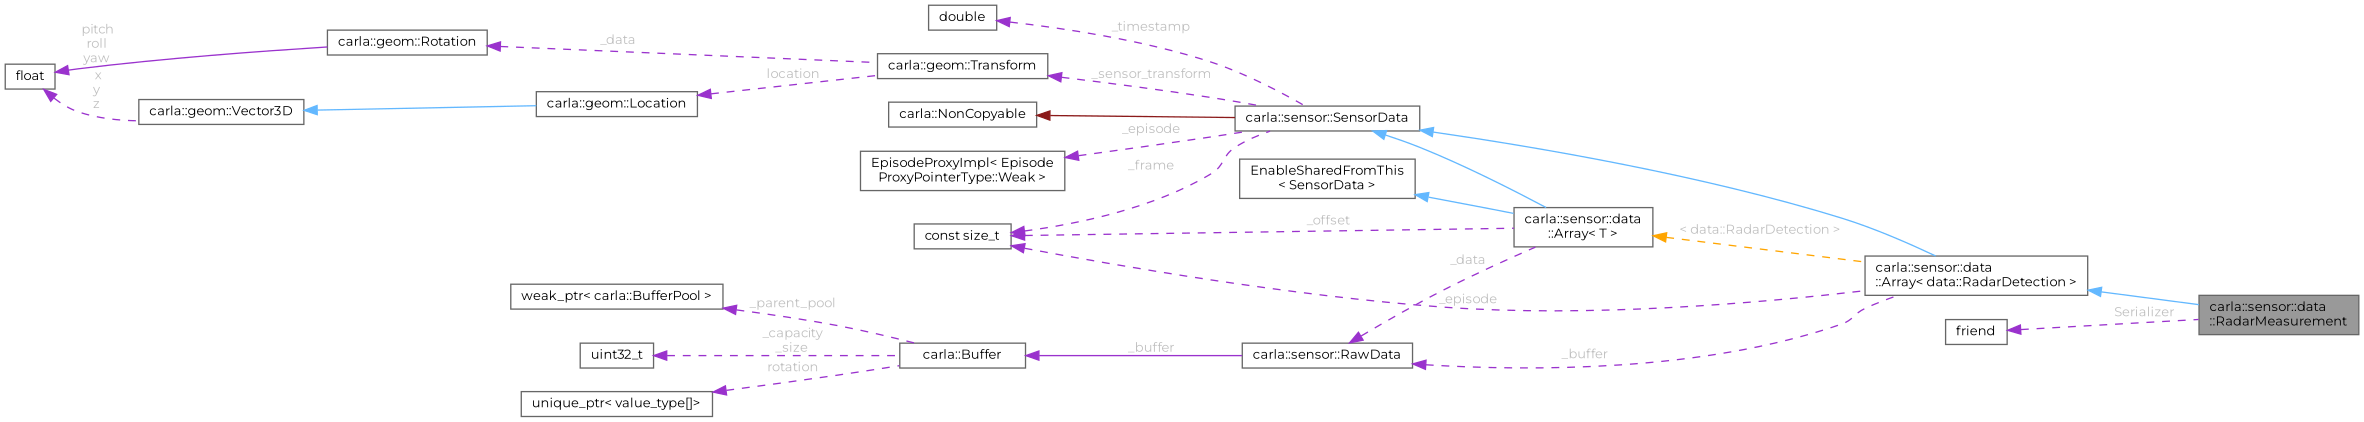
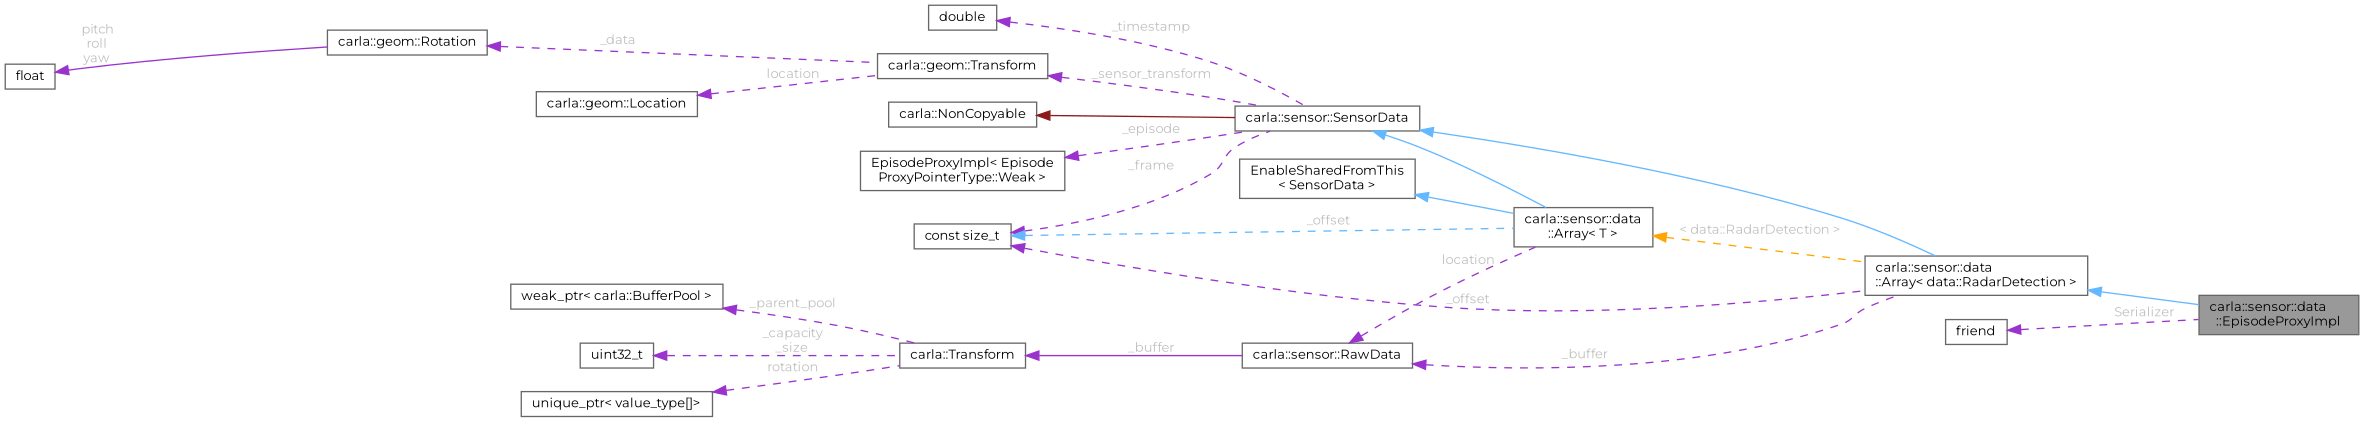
node "carla::geom::Vector3D": removed
edge "carla::sensor::data ::Array< T >" -> "const size_t": color darkorchid3 -> steelblue1
edge "carla::sensor::data ::Array< T >" -> "carla::sensor::RawData": label " _data" -> " location"
edge "carla::sensor::data ::Array< data::RadarDetection >" -> "const size_t": label " _episode" -> " _offset"
node "carla::sensor::data ::RadarMeasurement": label "carla::sensor::data ::RadarMeasurement" -> "carla::sensor::data ::EpisodeProxyImpl"
node "carla::Buffer": label "carla::Buffer" -> "carla::Transform"
